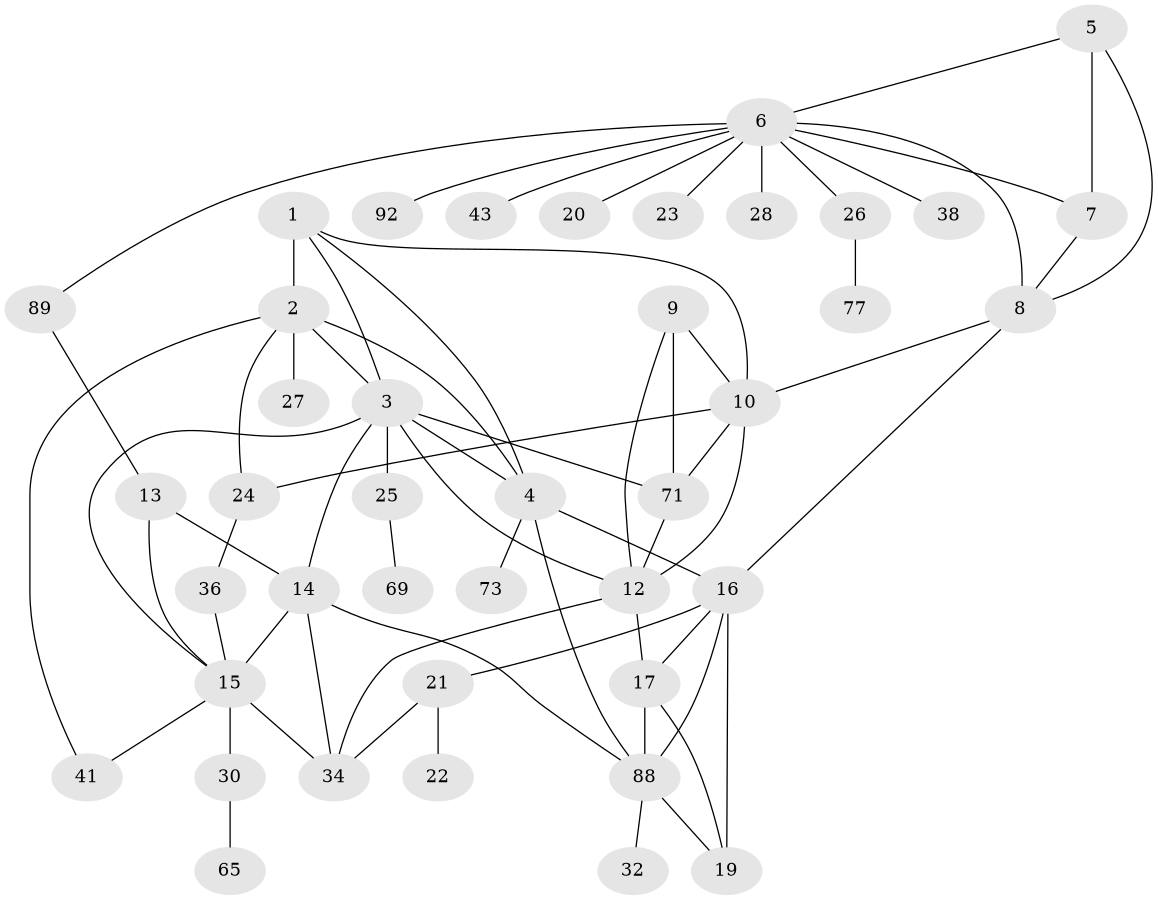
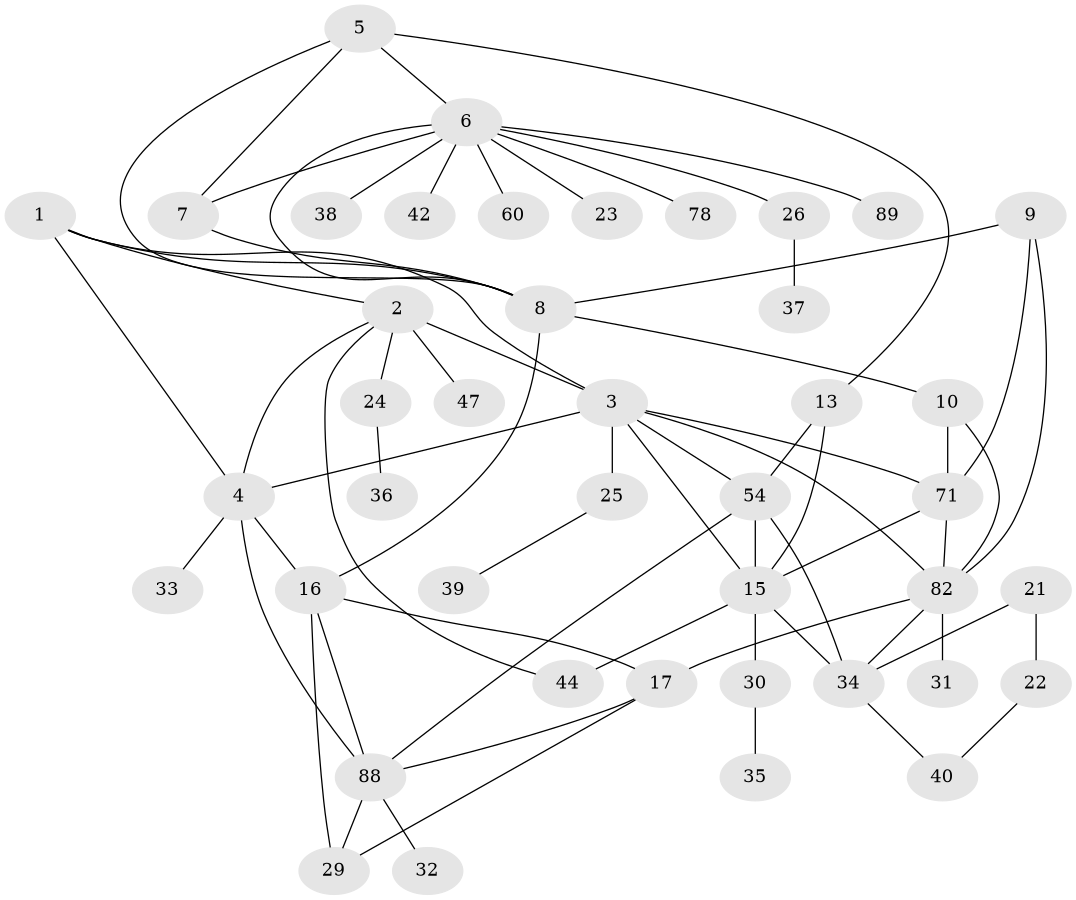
node "92": label "92" -> "42"
node "43": removed
node "20": label "20" -> "60"
node "28": label "28" -> "78"
edge "1" -- "10": now "1" -- "8"
node "77": label "77" -> "37"
edge "9" -- "10": now "9" -- "8"
edge "89" -- "13": now "5" -- "13"
node "27": label "27" -> "47"
edge "10" -- "24": removed
node "14": label "14" -> "54"
node "69": label "69" -> "39"
node "73": label "73" -> "33"
node "12": label "12" -> "82"
edge "36" -- "15": now "71" -- "15"
edge "16" -- "21": removed
node "31": added
node "41": label "41" -> "44"
node "40": added
node "65": label "65" -> "35"
node "19": label "19" -> "29"
